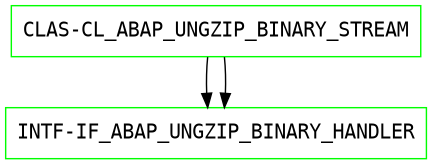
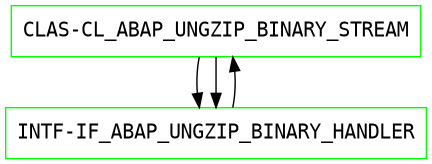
edge "INTF-IF_ABAP_UNGZIP_BINARY_HANDLER" -> "CLAS-CL_ABAP_UNGZIP_BINARY_STREAM": added
